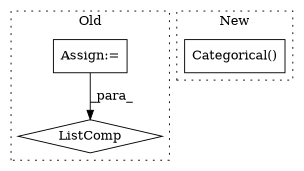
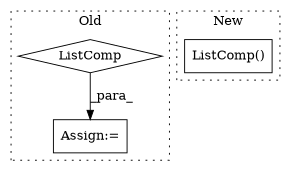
node "Categorical()": label "Categorical()" -> "ListComp()"
edge "Assign:=" -> "ListComp": reversed
